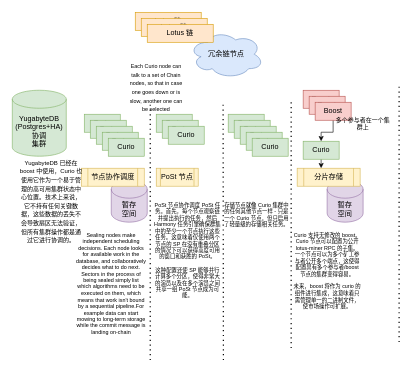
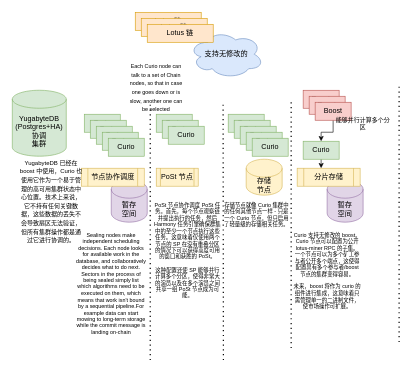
node "冗余链节点": label "冗余链节点" -> "支持无修改的"
node "多个参与者在一个集群上": label "多个参与者在一个集群上" -> "能够并行计算多个分区"
node "存储 节点": added
